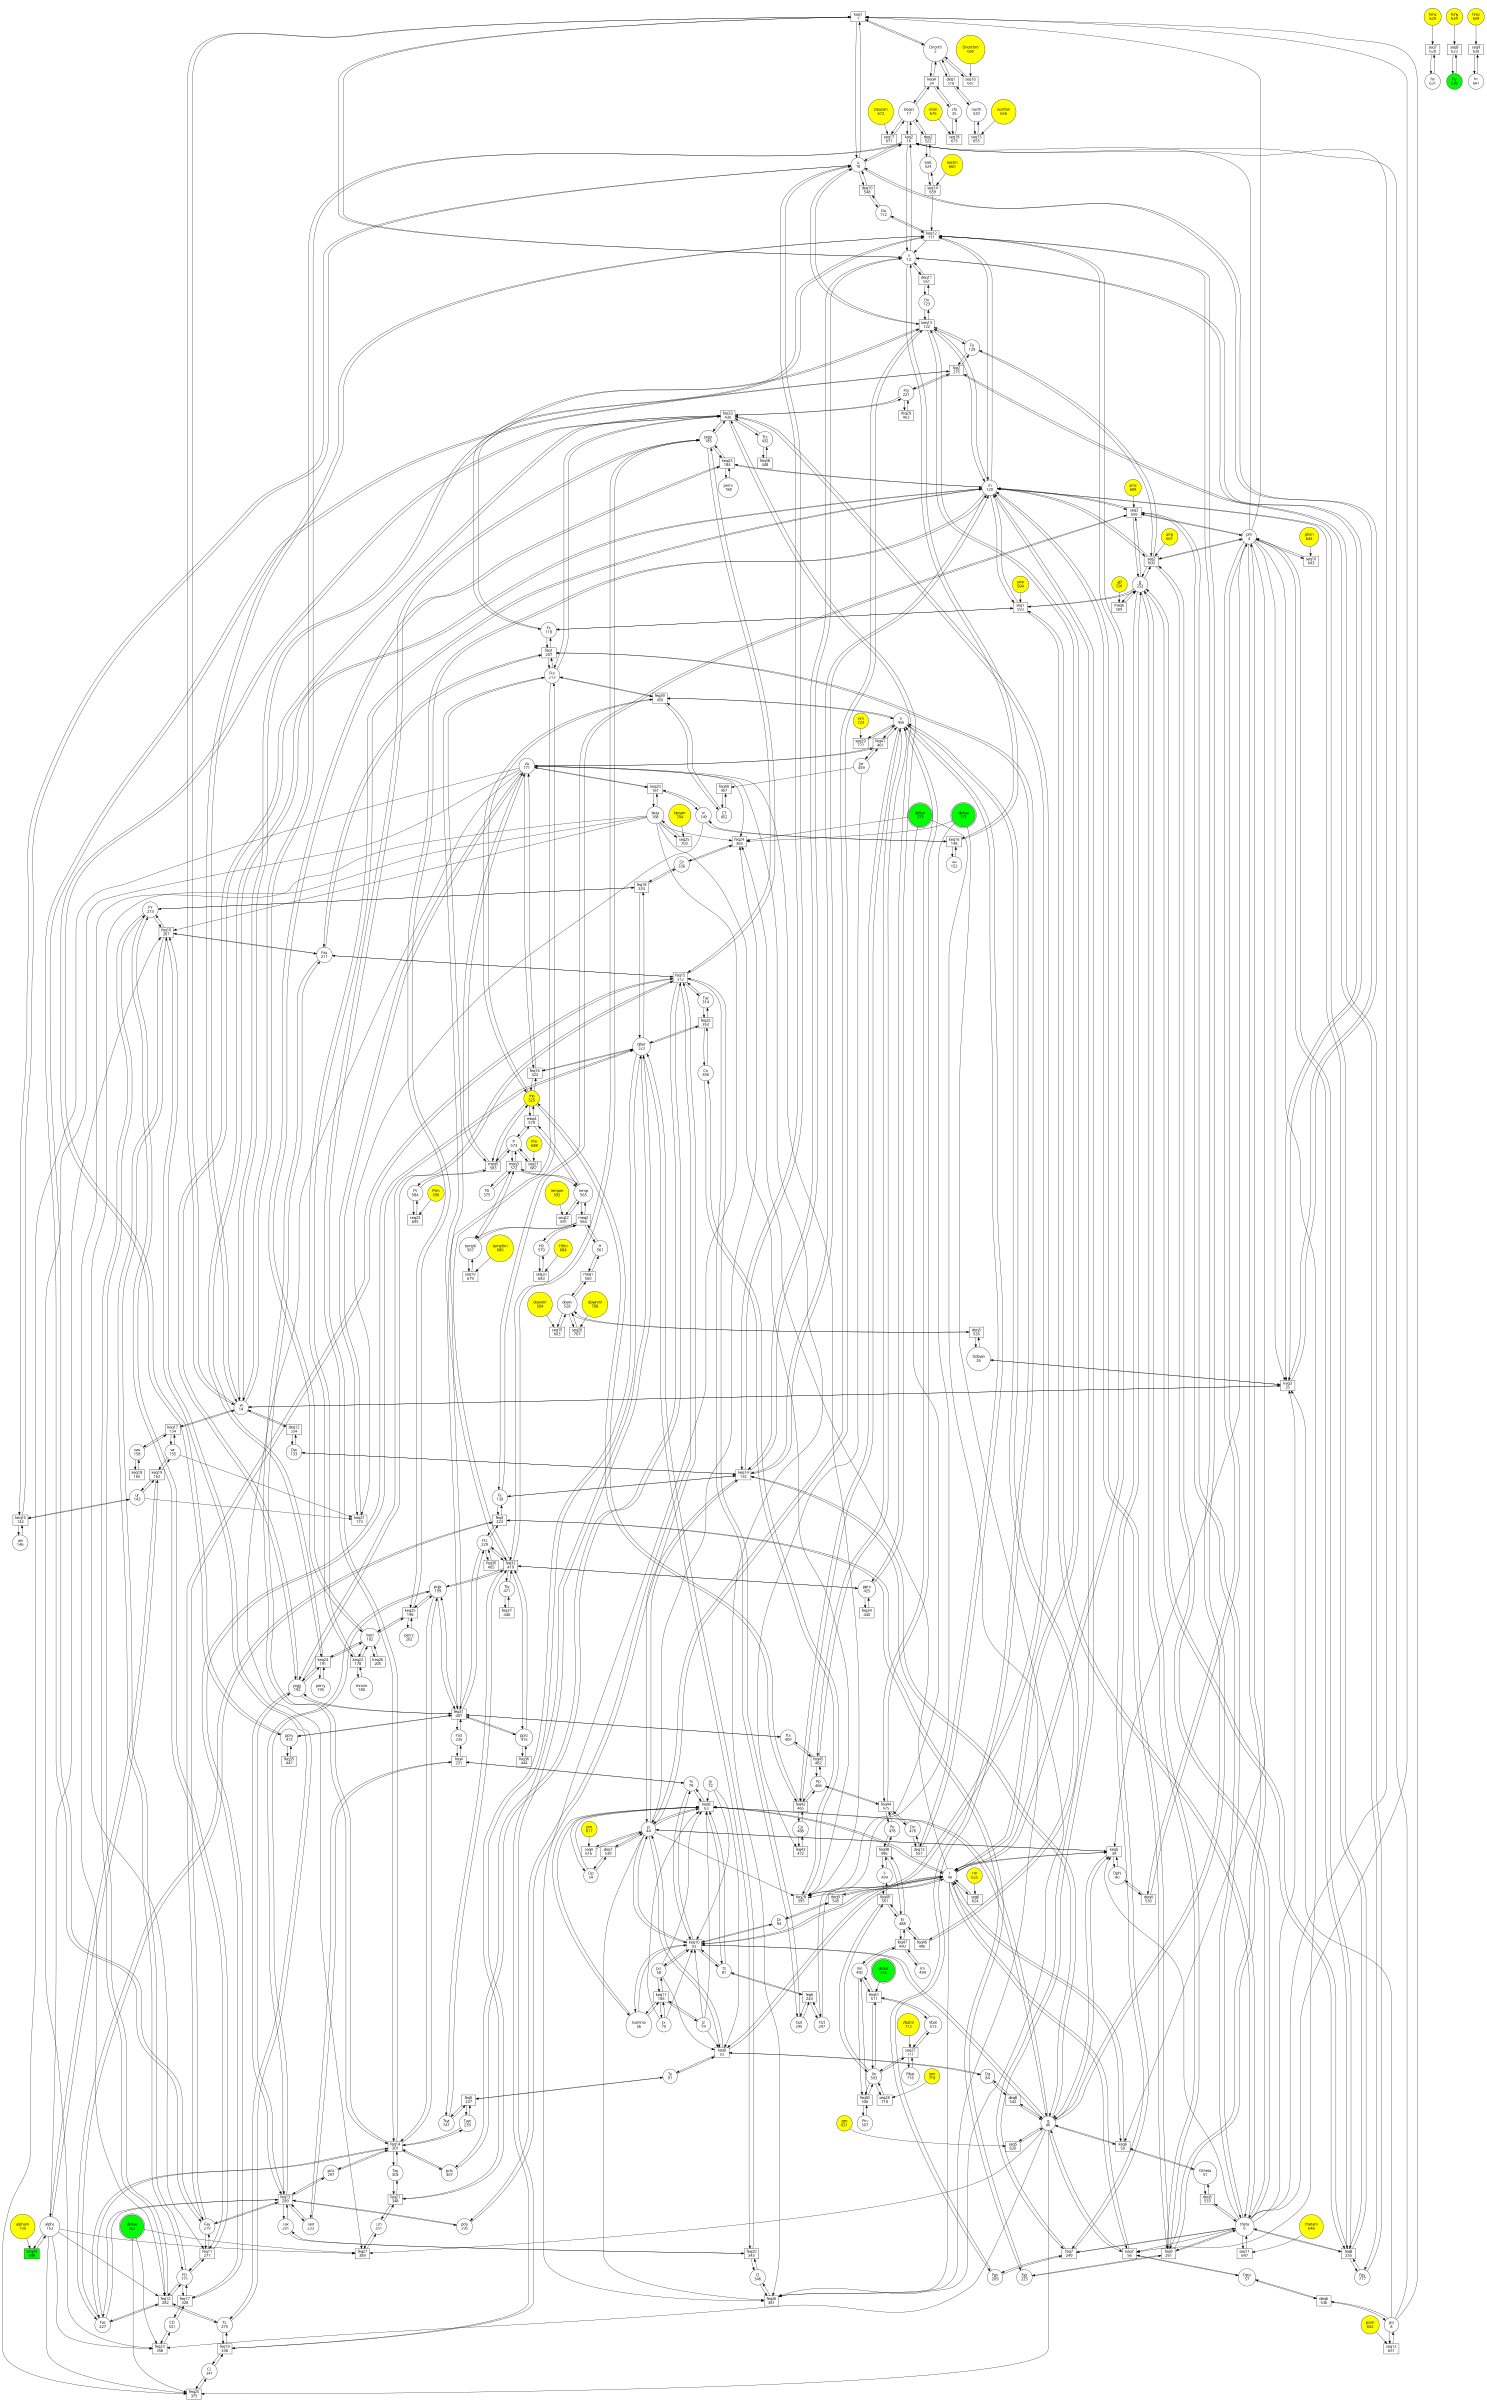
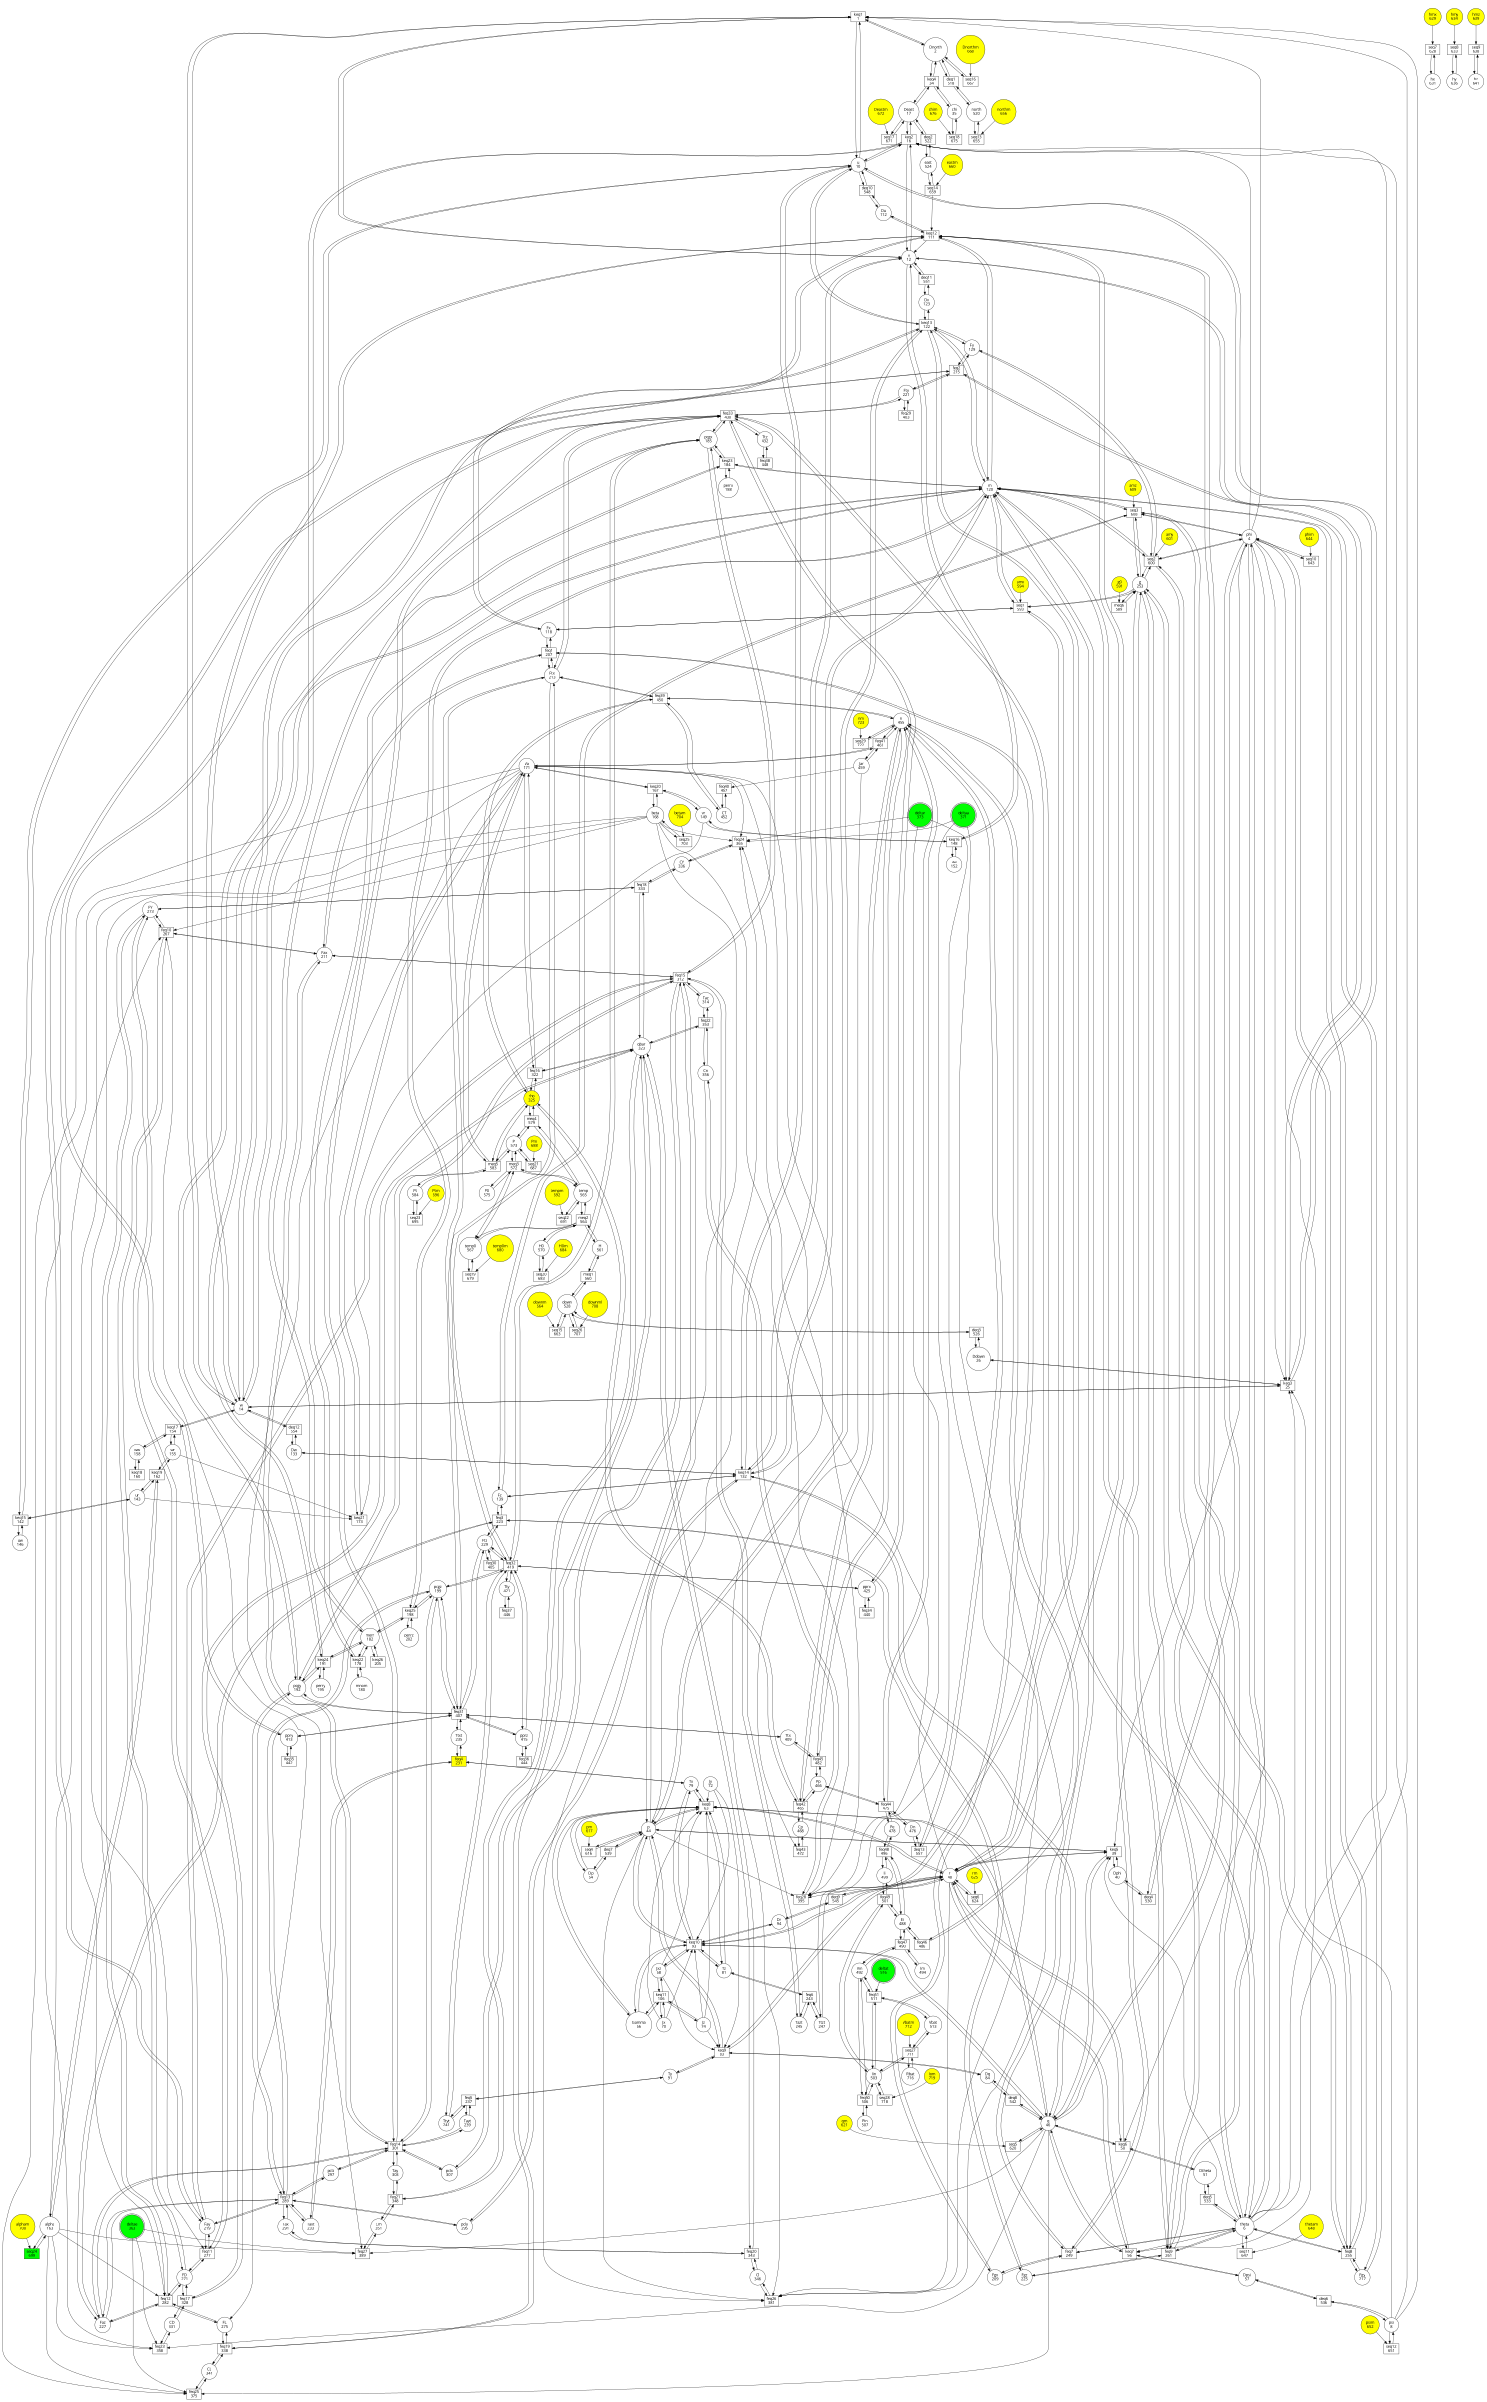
node "hy 636": fillcolor green -> white
edge "FL 275" -> "feq10 267": removed
node "feq4 231": fillcolor white -> yellow
